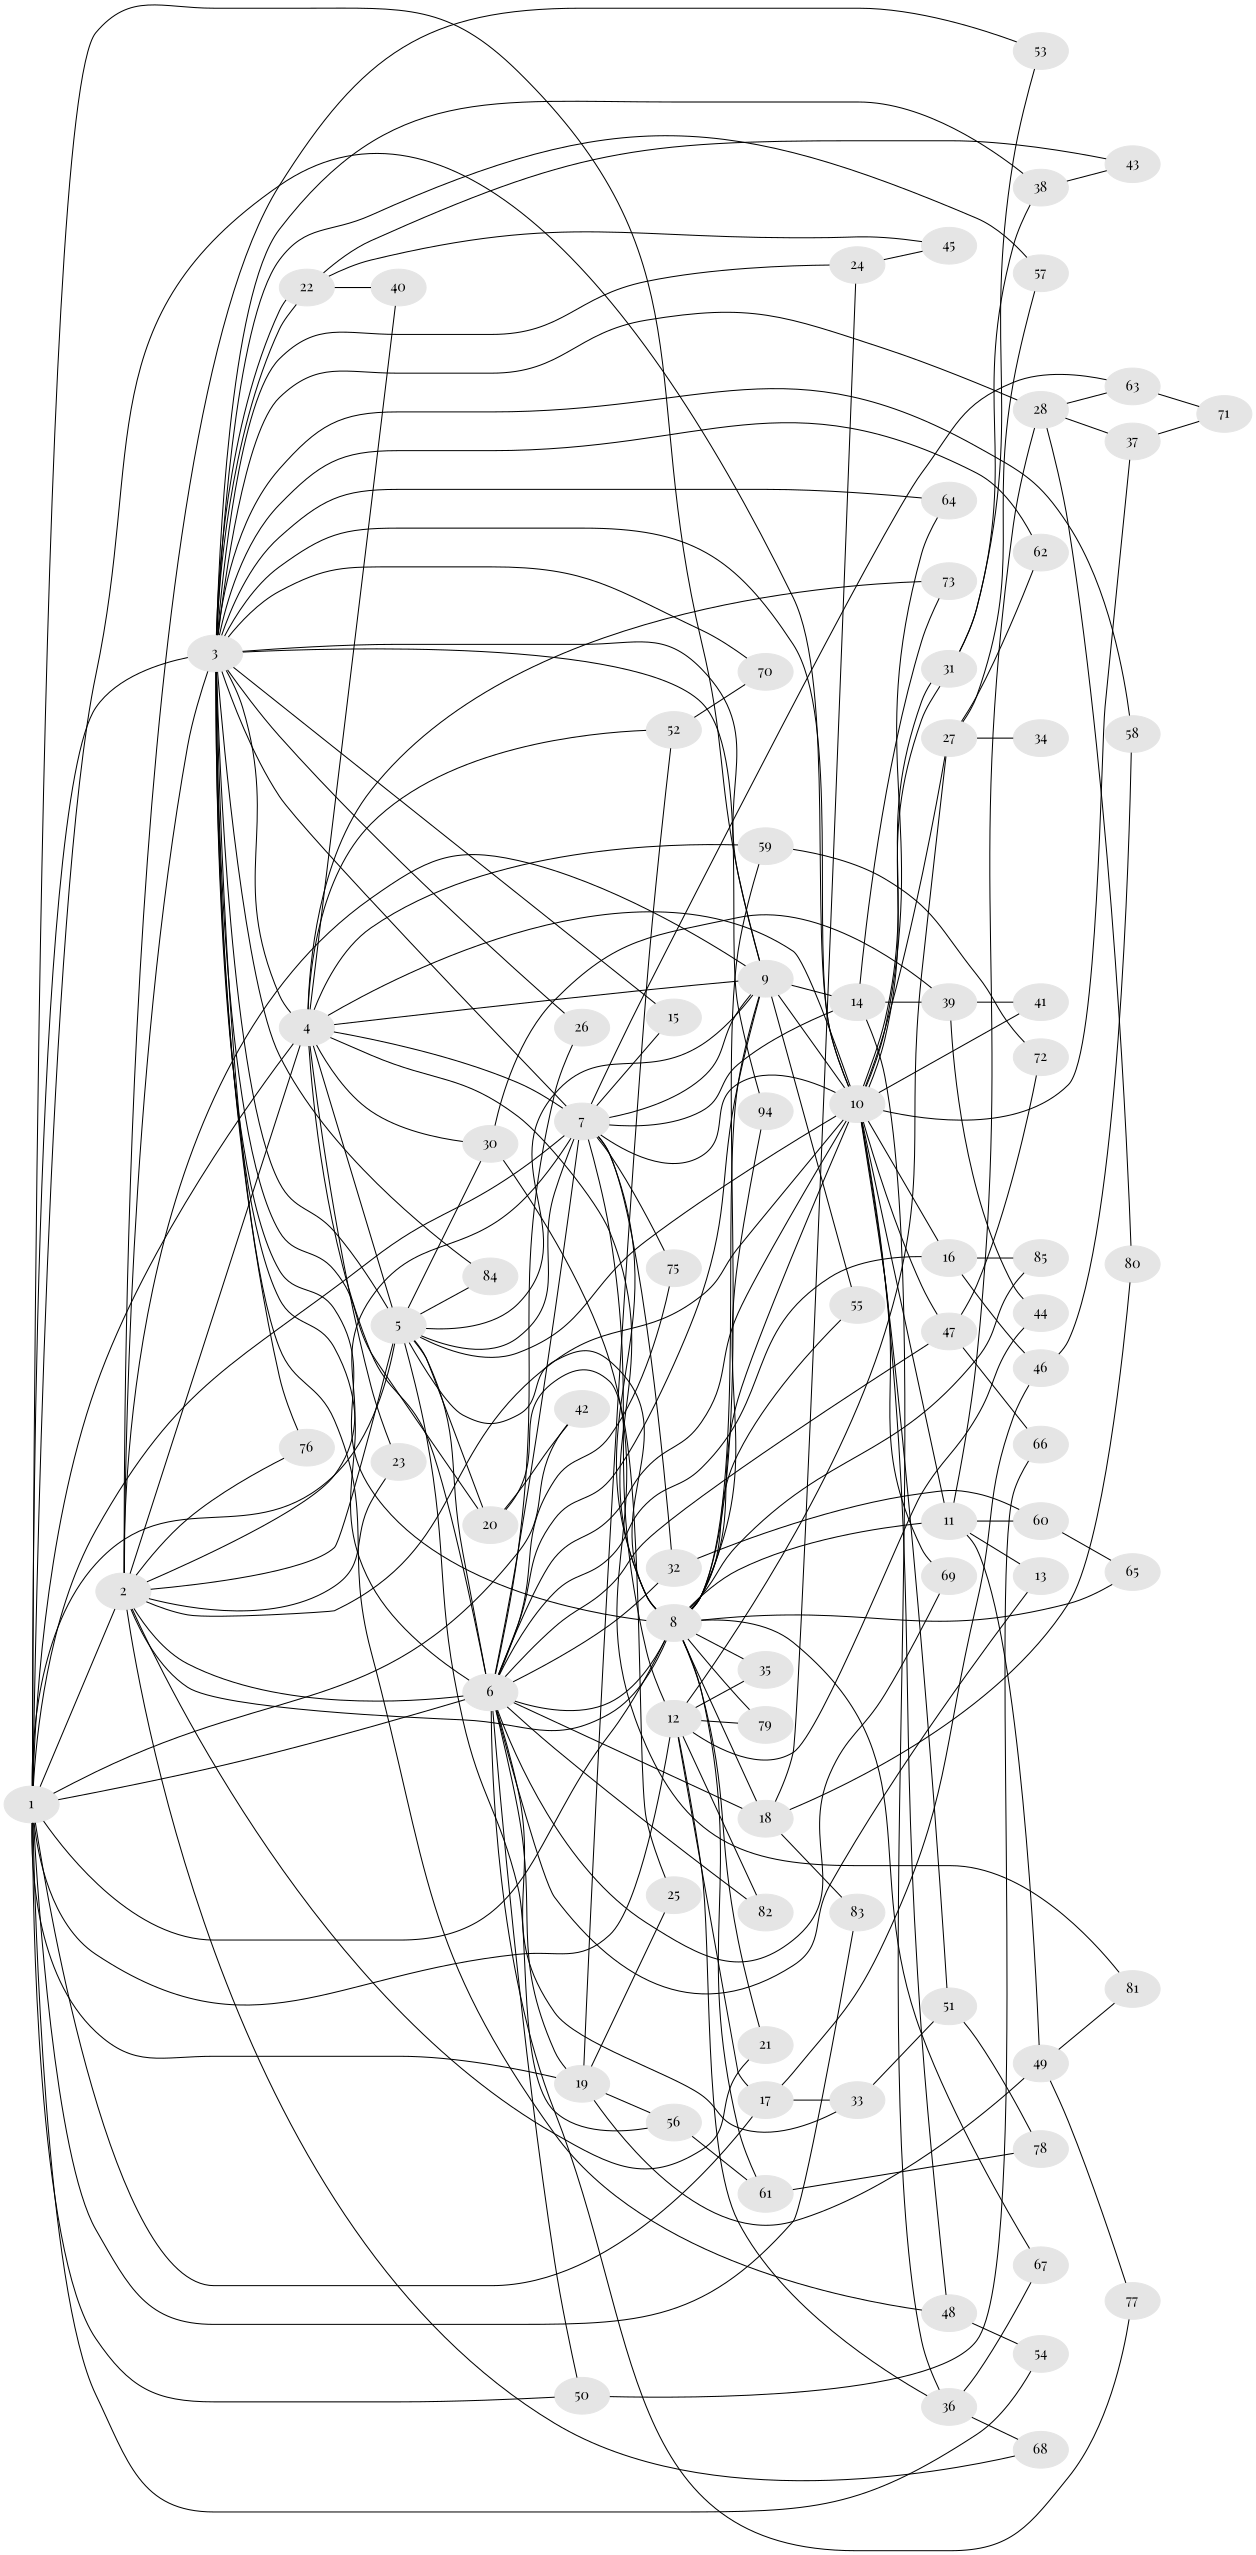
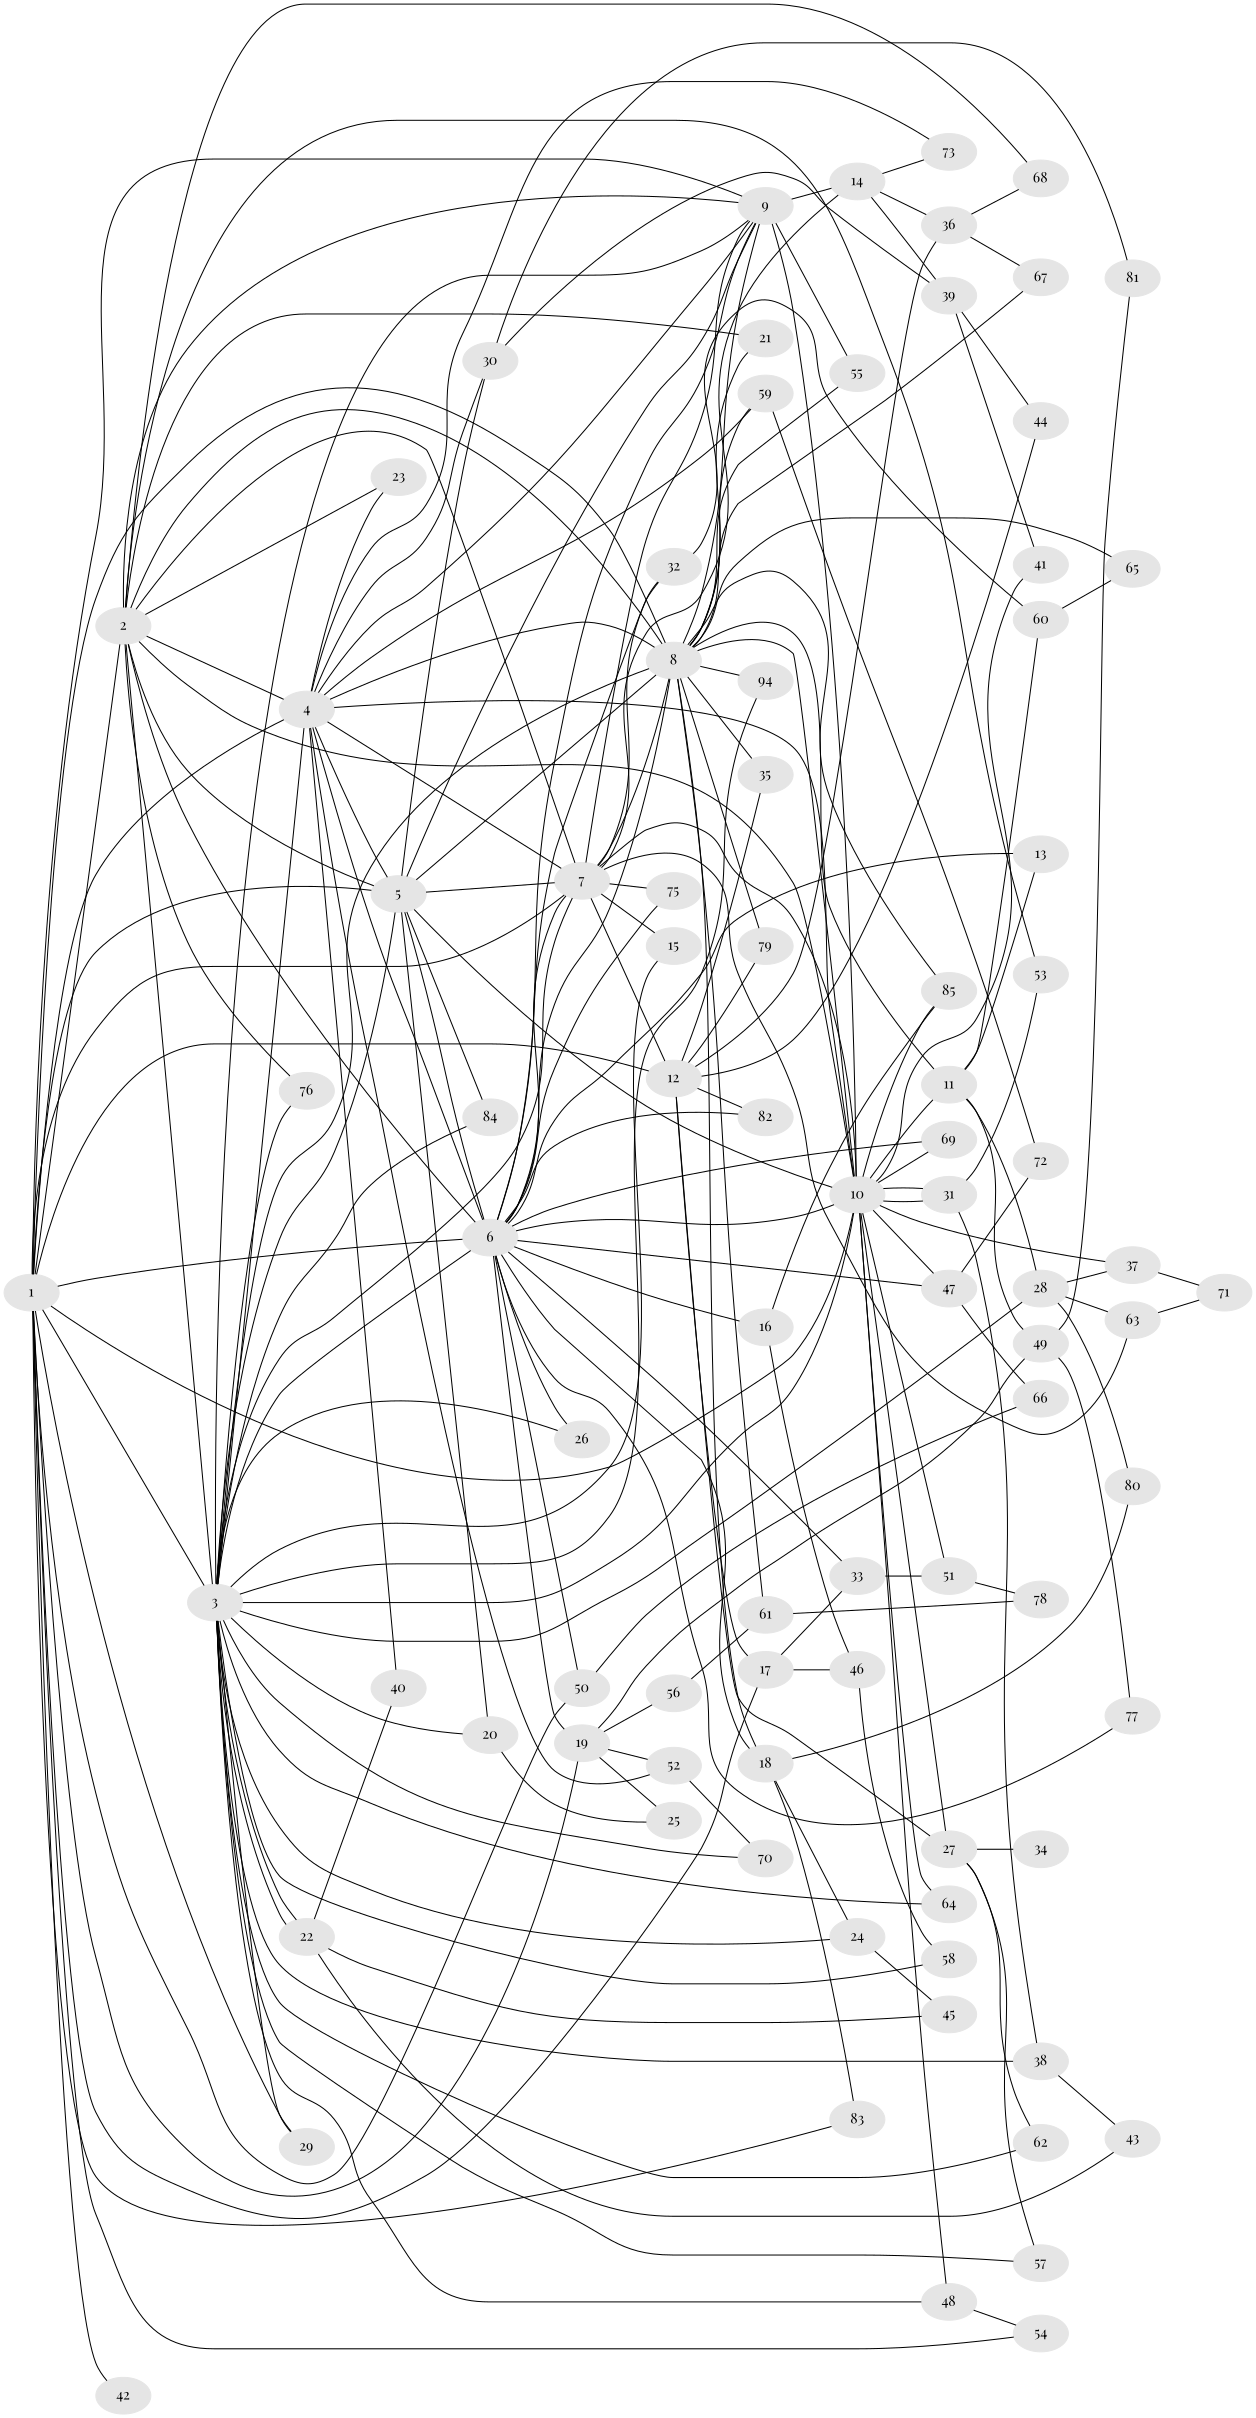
edge "10" -- "16": now "10" -- "85"
edge "42" -- "20": removed
edge "5" -- "56": removed
node "29": added
